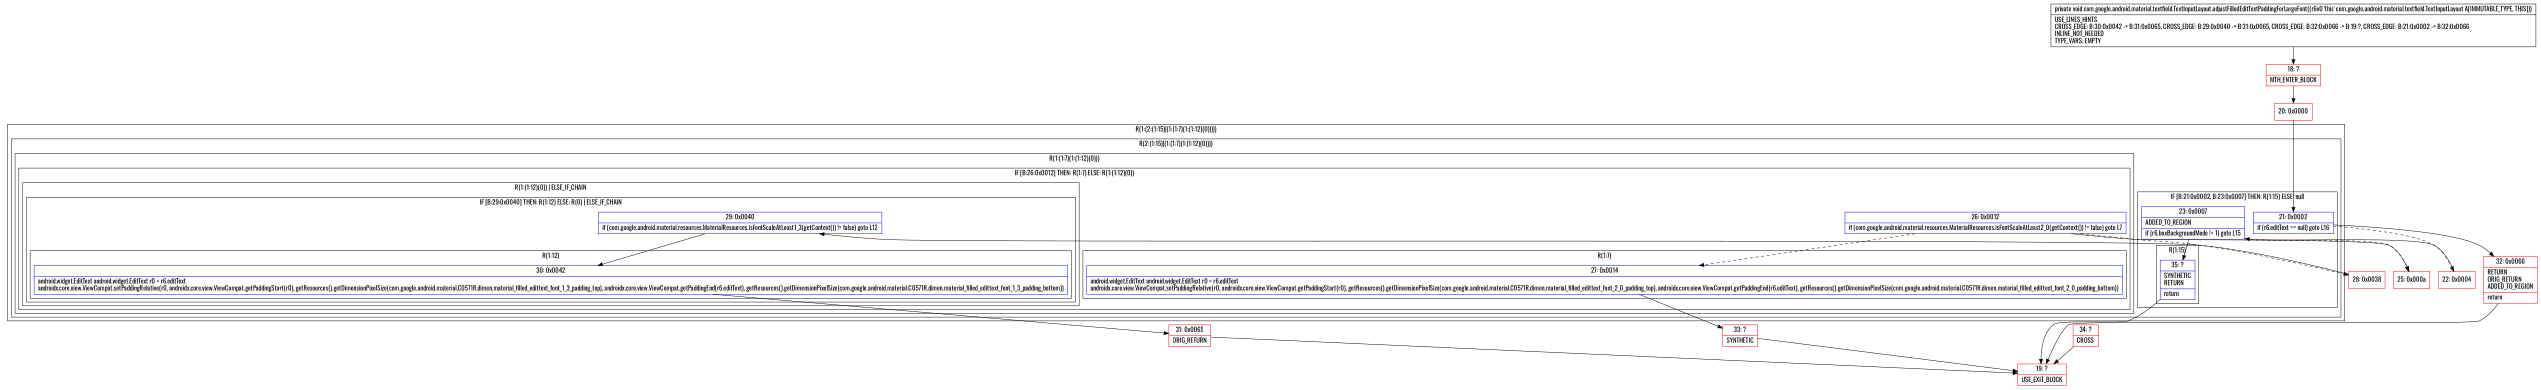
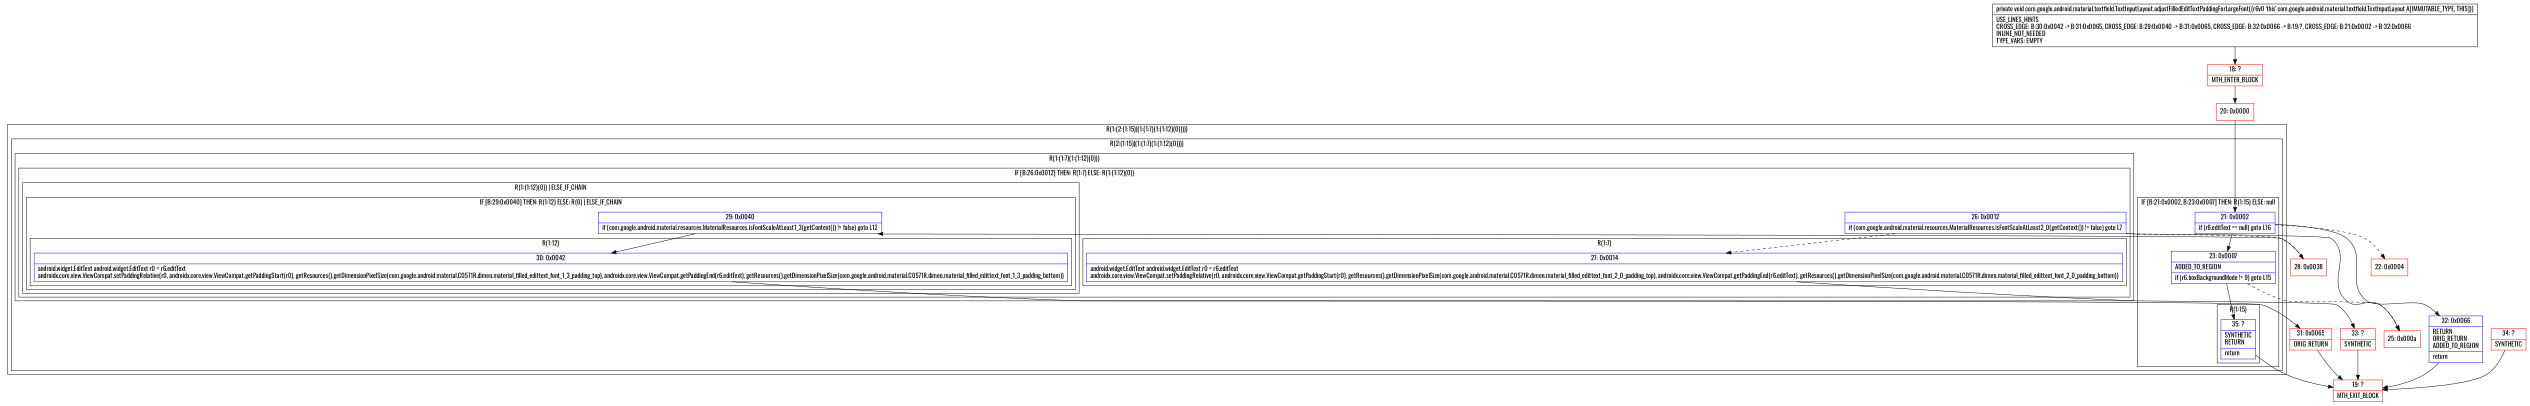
node "23: 0x0007": text "if (r6.boxBackgroundMode != 1) goto L15" -> "if (r6.boxBackgroundMode != 9) goto L15"
edge "22: 0x0004" -> "23: 0x0007": now "21: 0x0002" -> "23: 0x0007"
node "32: 0x0066": color red -> blue
node "34: ?": text "CROSS" -> "SYNTHETIC"
node "19: ?": text "USE_EXIT_BLOCK" -> "MTH_EXIT_BLOCK"
